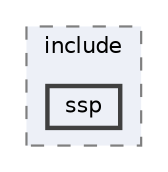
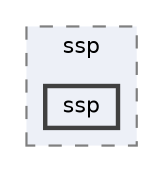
cluster "include": label "include" -> "ssp"
